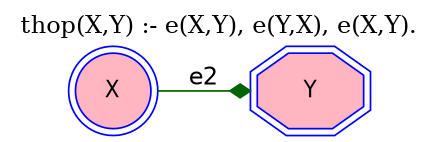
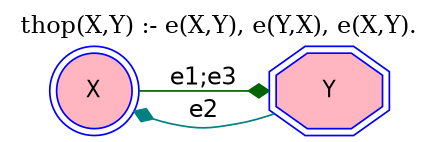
edge "X" -> "Y": label "e2" -> "e1;e3"
edge "Y" -> "X": added, label "e2"
